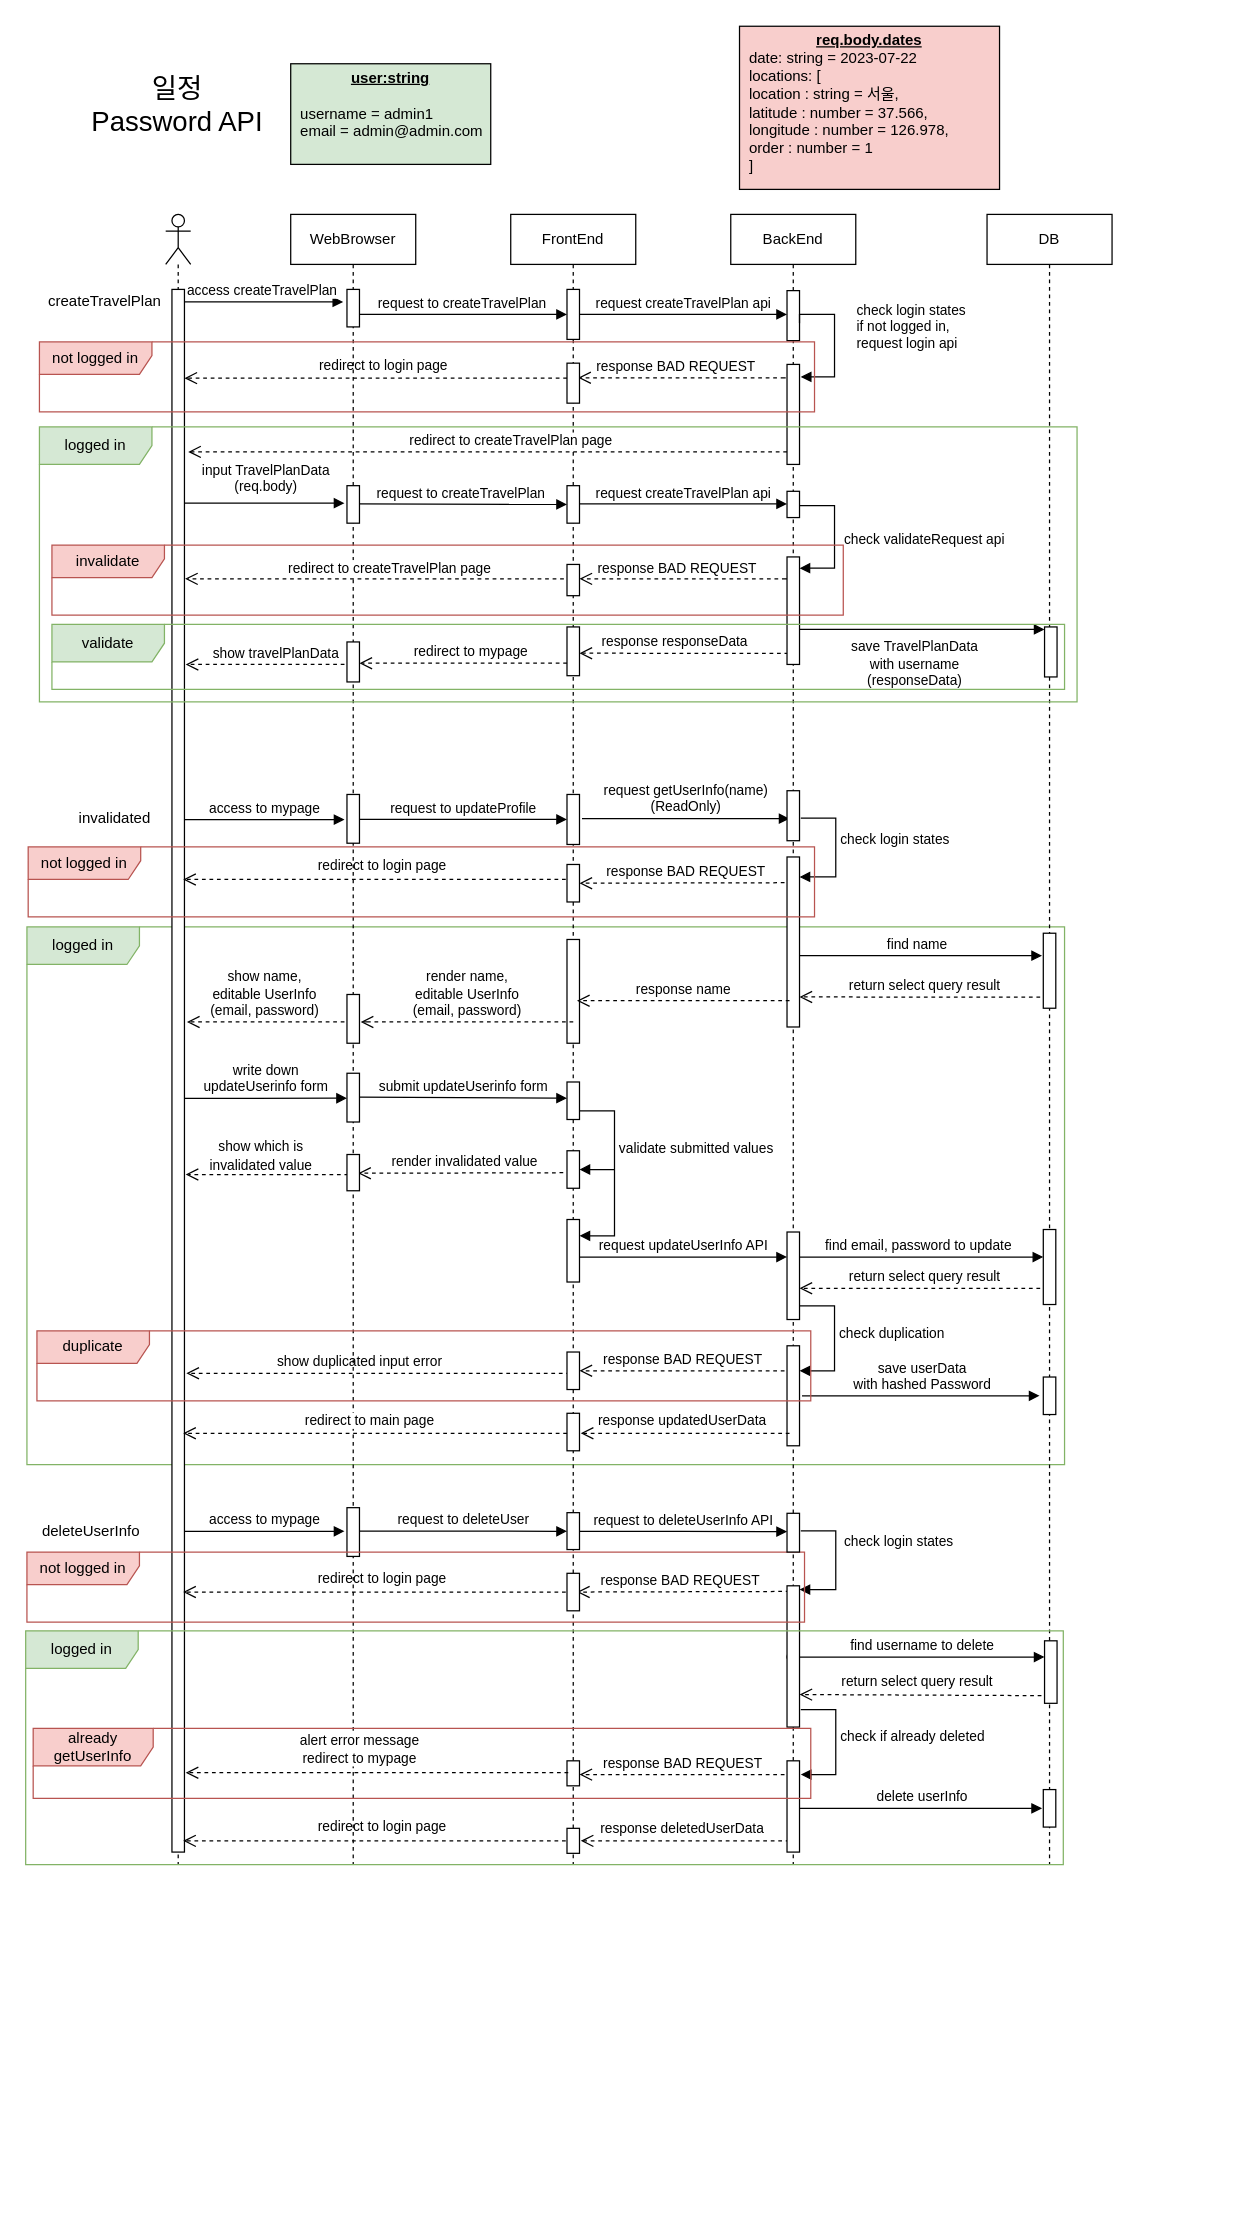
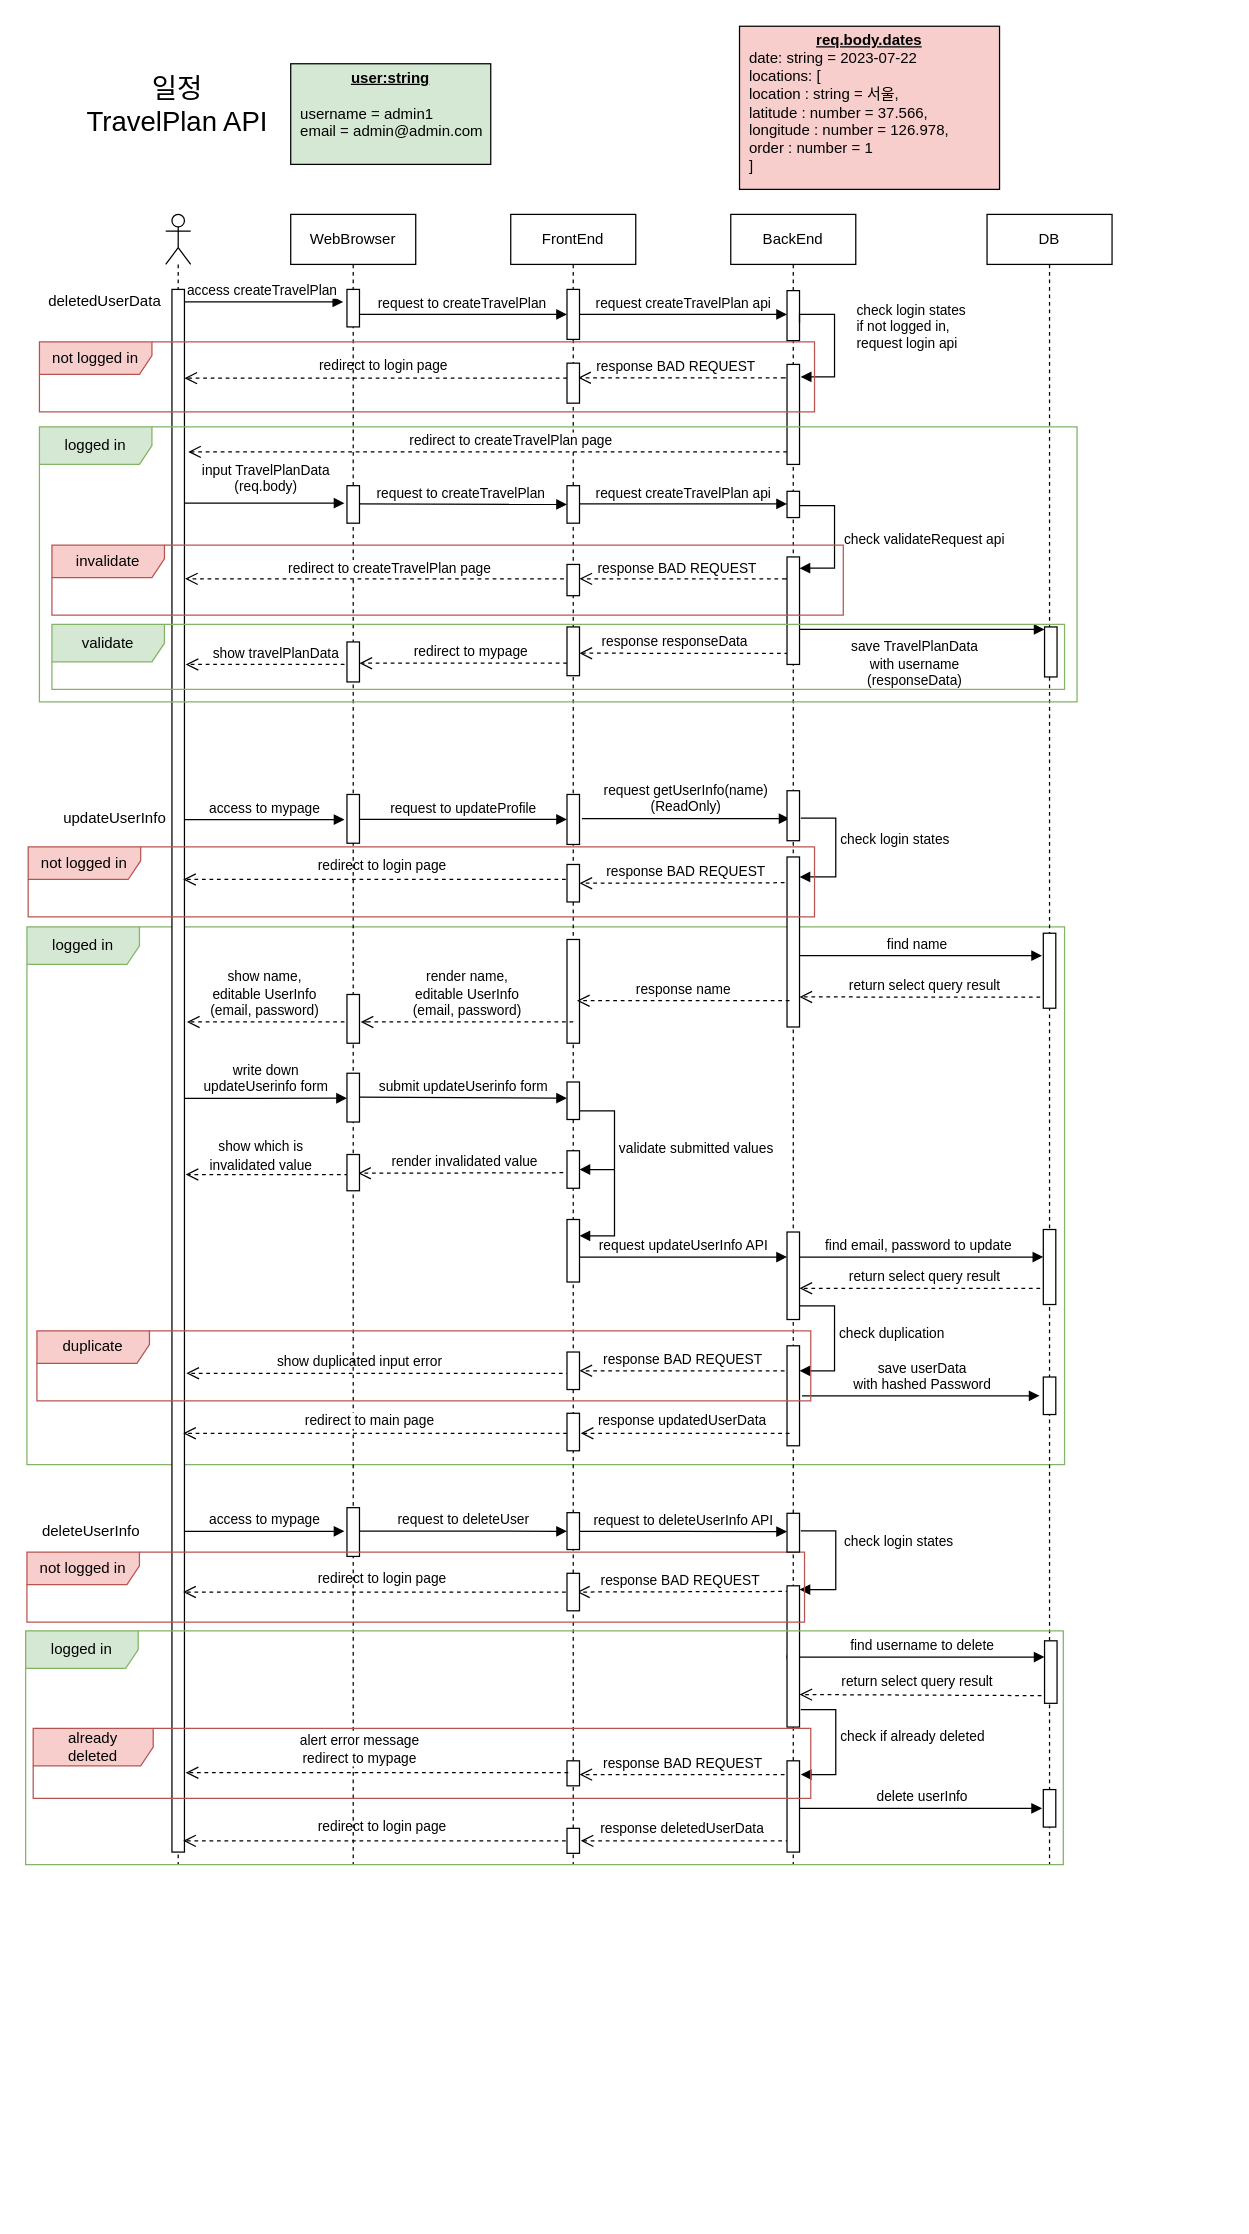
node "일정 Password API": label "일정 Password API" -> "일정 TravelPlan API"
node "createTravelPlan": label "createTravelPlan" -> "deletedUserData"
node "invalidated": label "invalidated" -> "updateUserInfo"
node "already getUserInfo": label "already getUserInfo" -> "already deleted"
